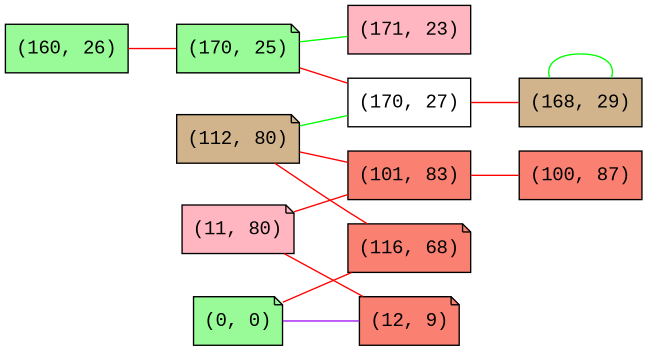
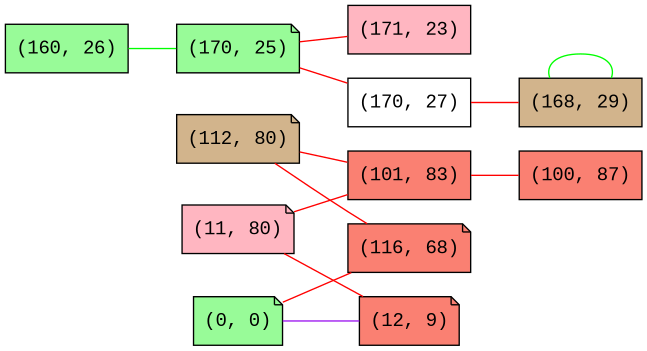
edge "(171, 23)" -- "(170, 25)": color green -> red
edge "(160, 26)" -- "(170, 25)": color red -> green
edge "(170, 27)" -- "(112, 80)": removed
